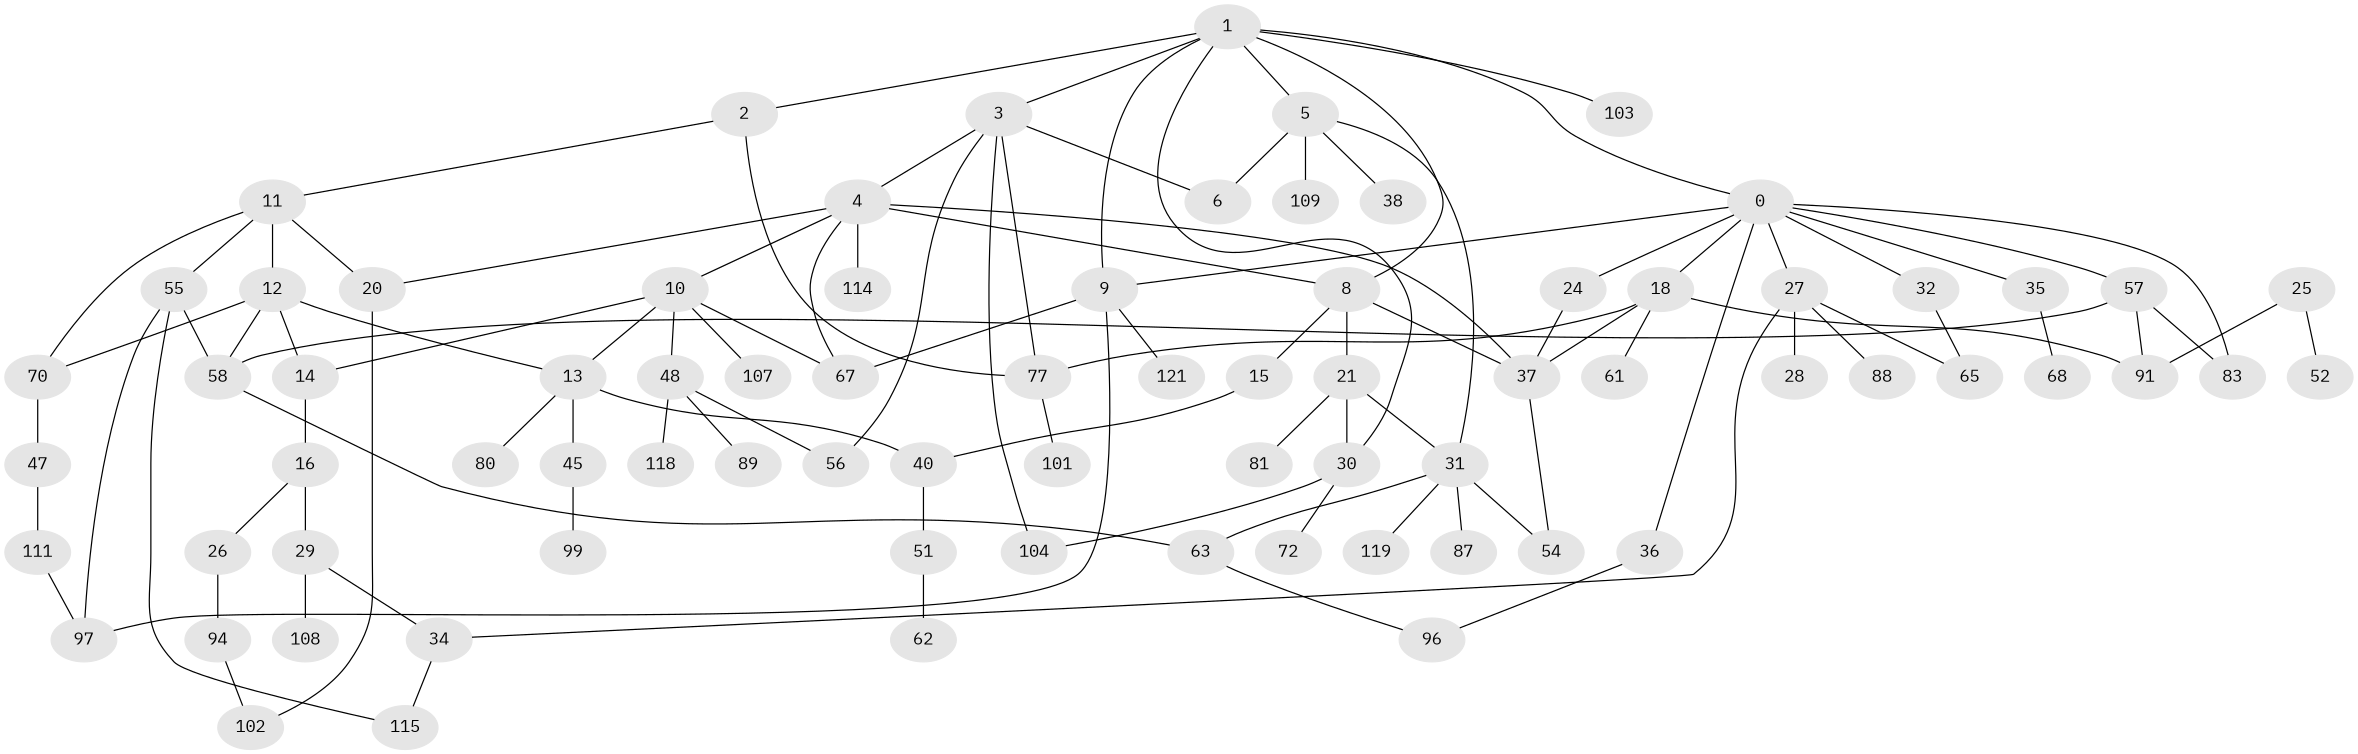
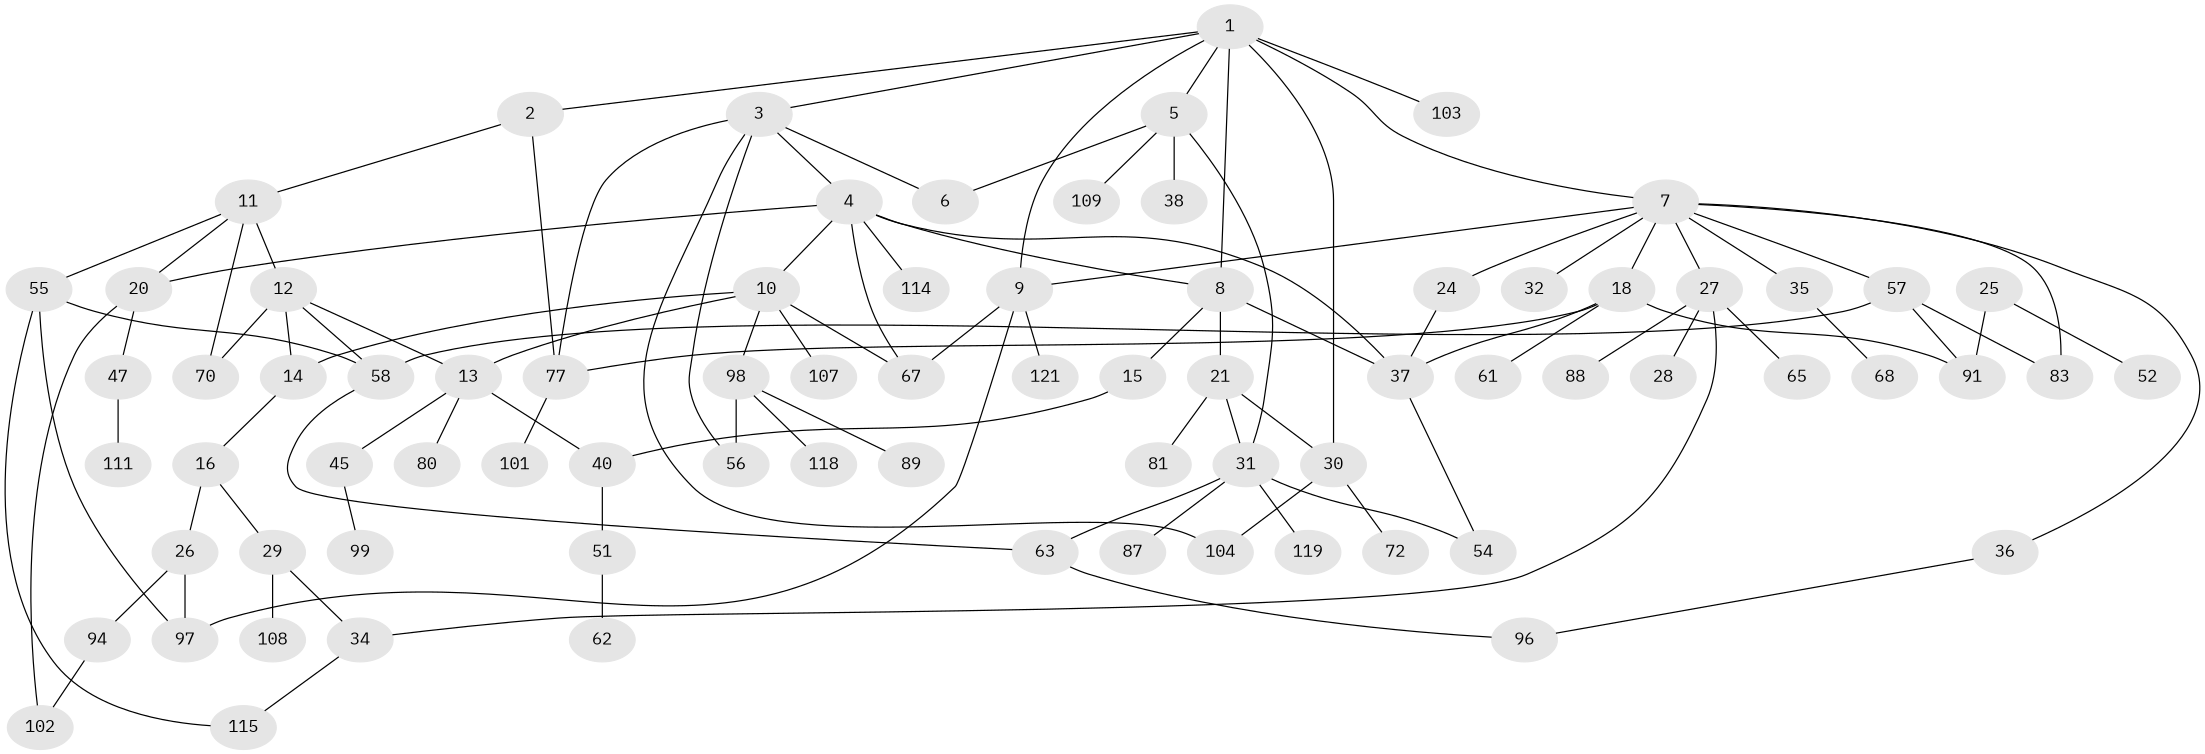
node "0": label "0" -> "7"
edge "32" -- "65": removed
node "48": label "48" -> "98"
edge "70" -- "47": now "20" -- "47"
edge "111" -- "97": now "26" -- "97"
